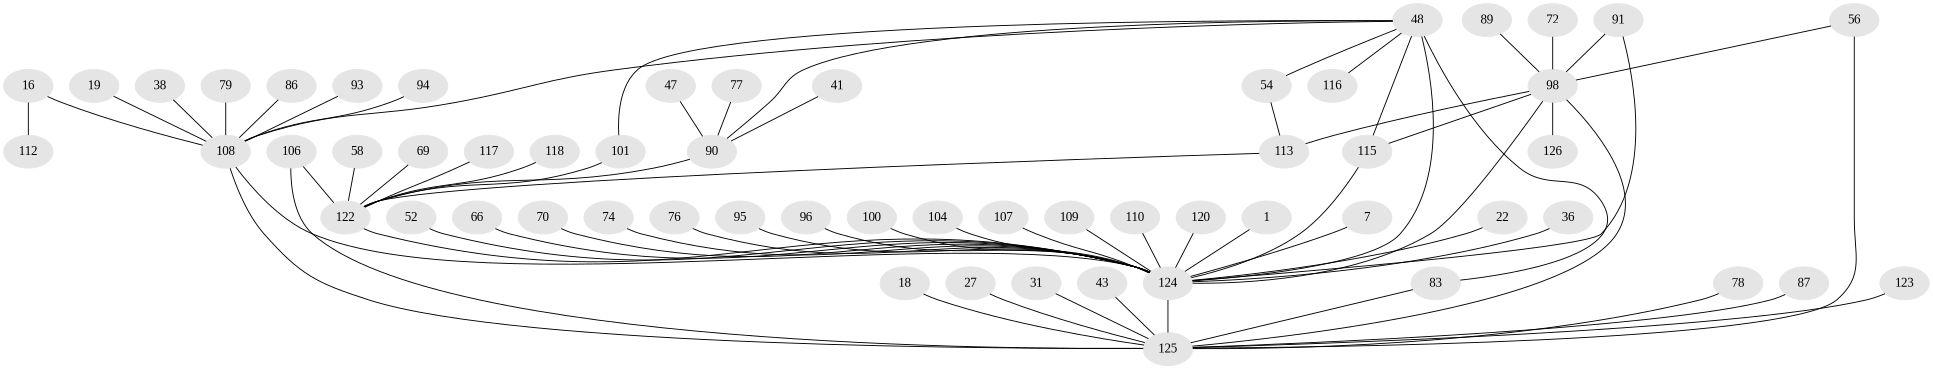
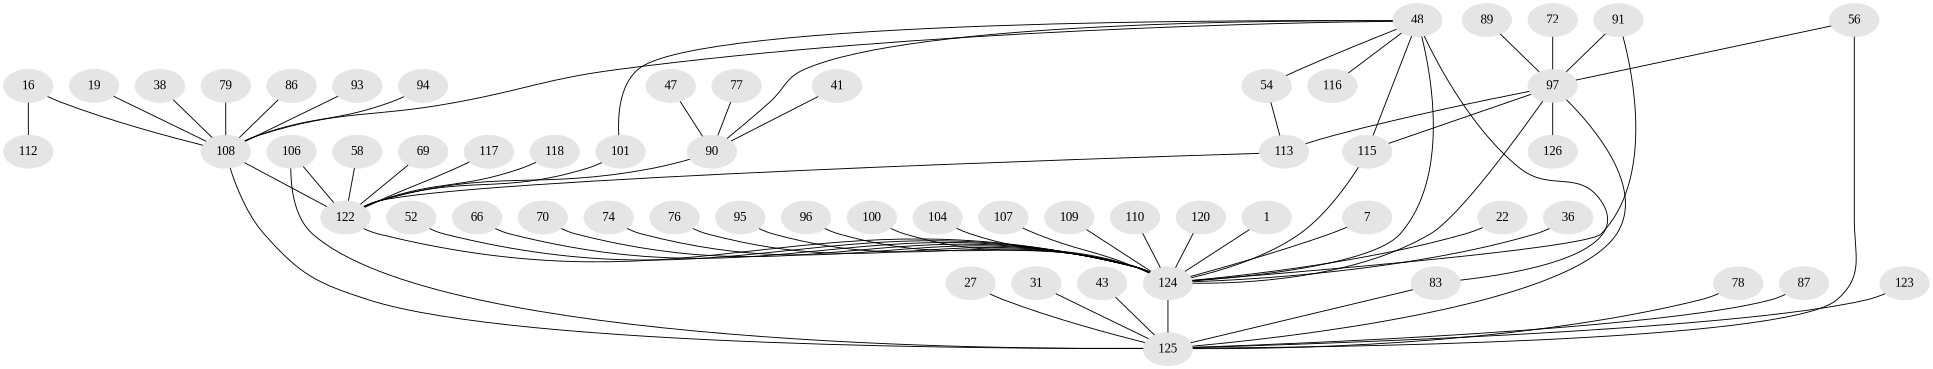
node "98": label "98" -> "97"
edge "108" -- "124": now "108" -- "122"
node "18": removed
